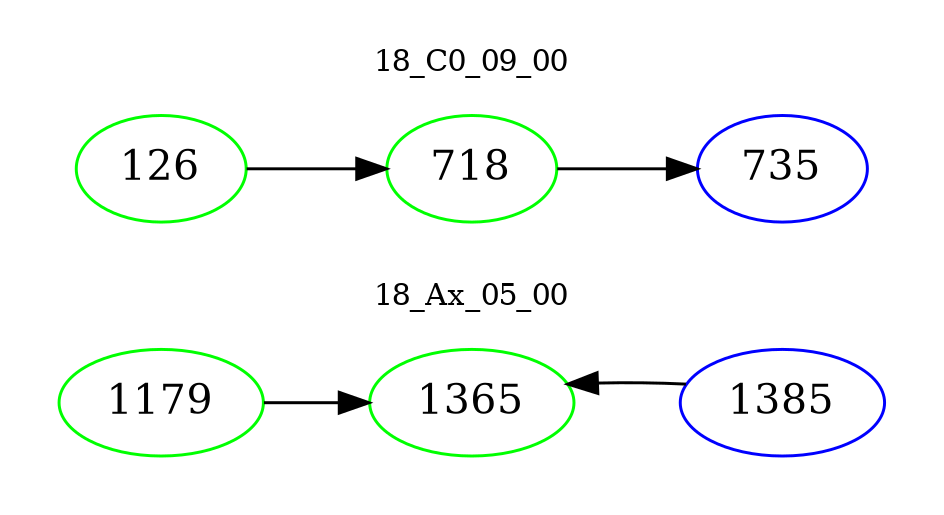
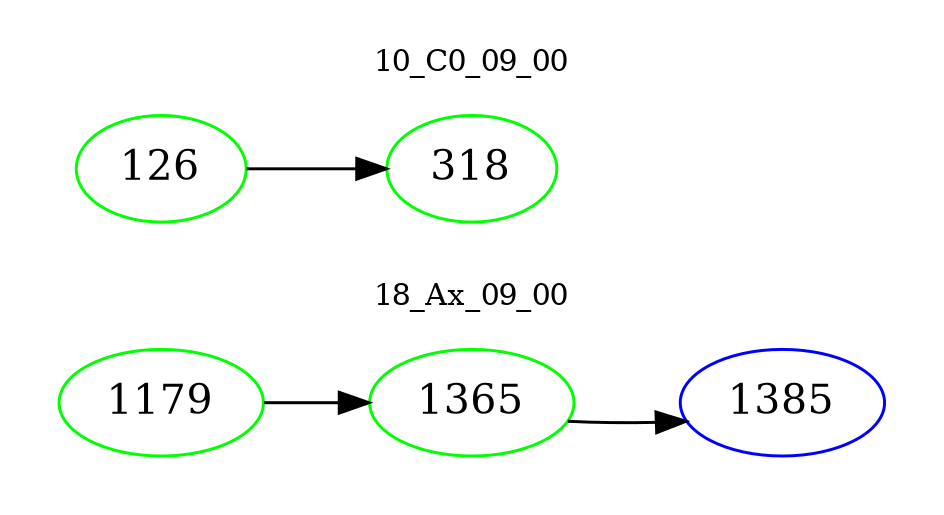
cluster "18_C0_09_00": label "18_C0_09_00" -> "10_C0_09_00"
node "718": label "718" -> "318"
node "735": removed
cluster "18_Ax_05_00": label "18_Ax_05_00" -> "18_Ax_09_00"
edge "1385" -> "1365": reversed
